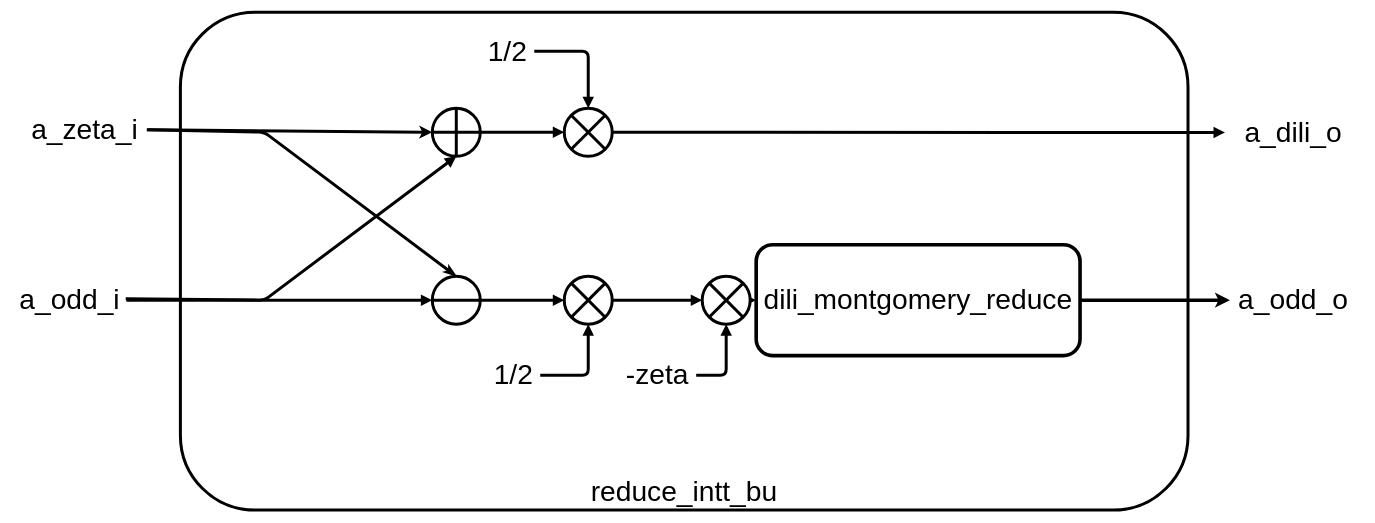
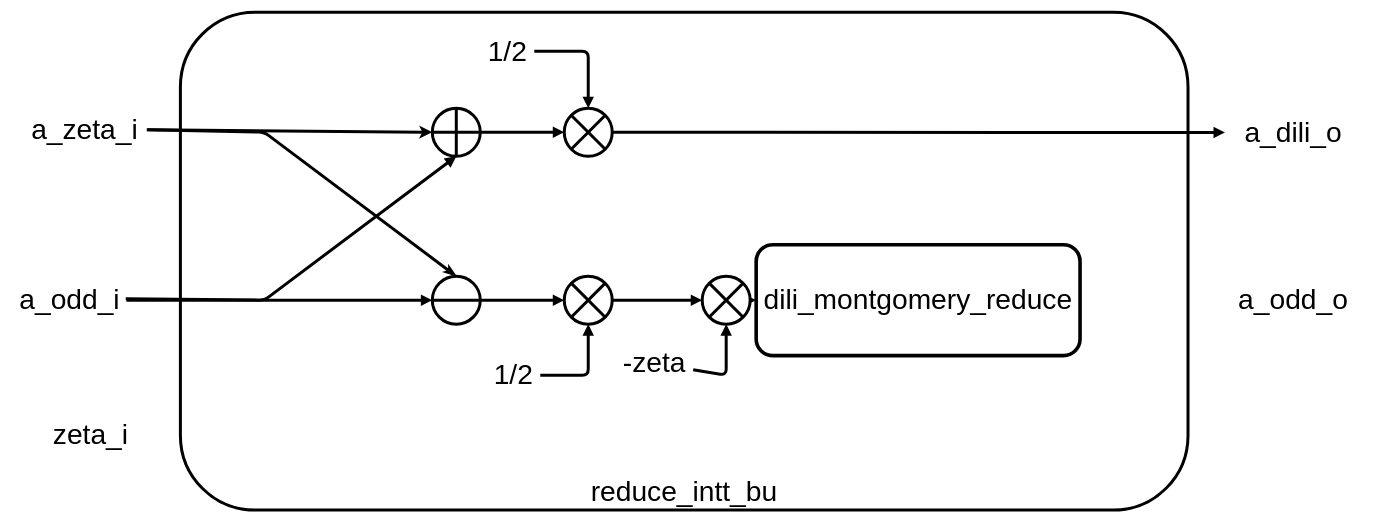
edge "dili_montgomery_reduce" -> "a_odd_o": removed
node "-zeta": moved (657, 375) -> (654, 363)
node "zeta_i": added
